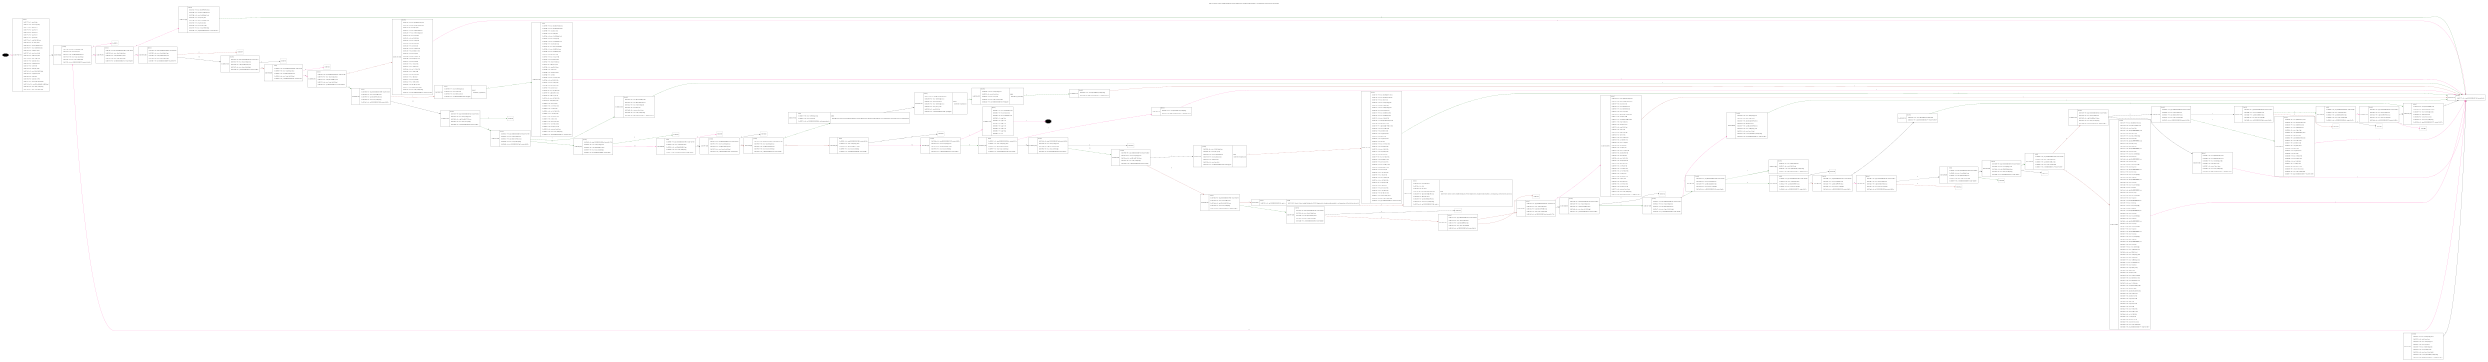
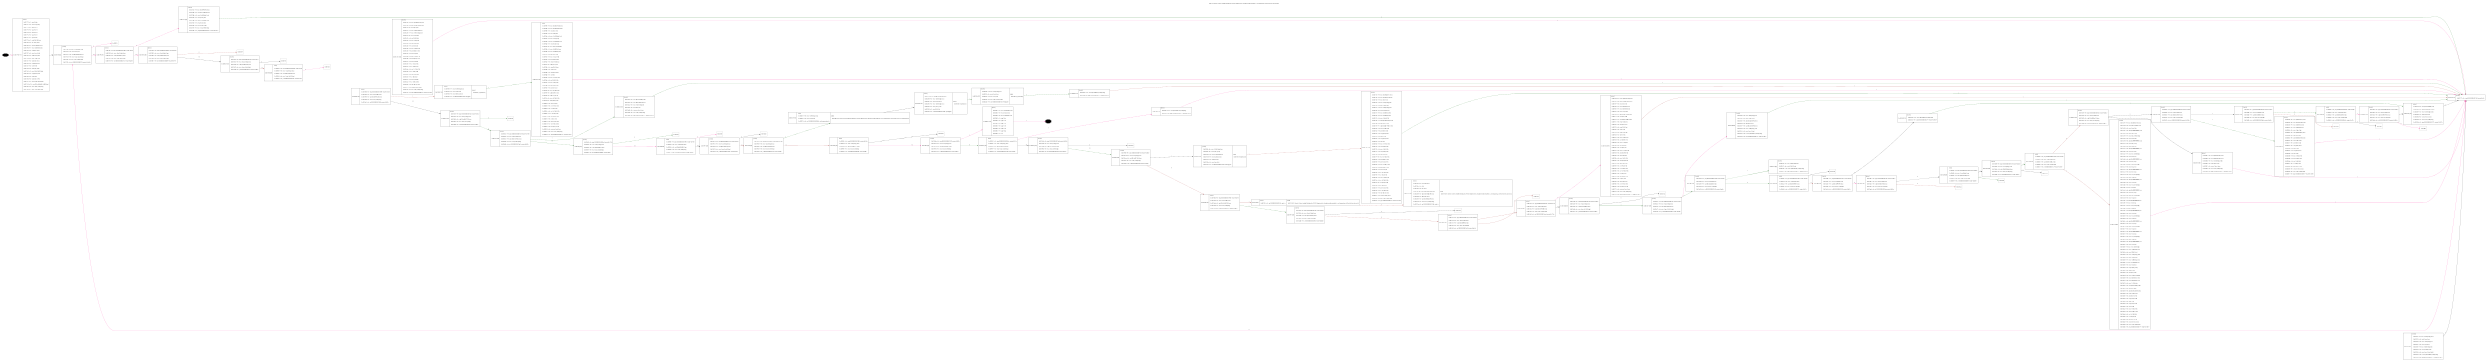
node "0x40186f [28]": removed
